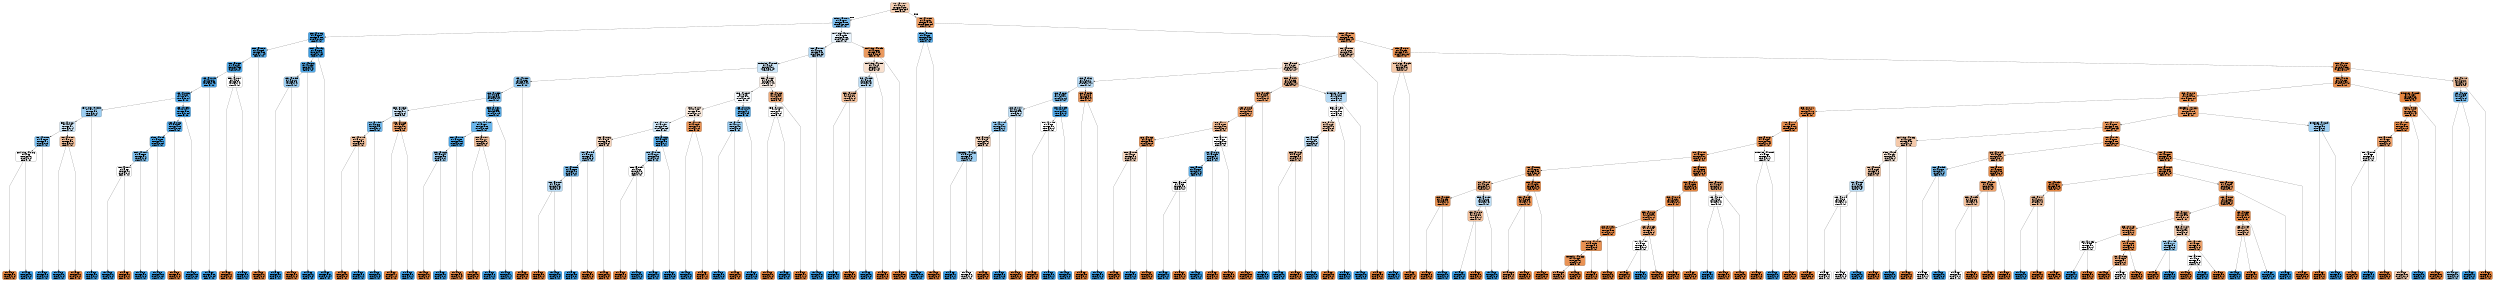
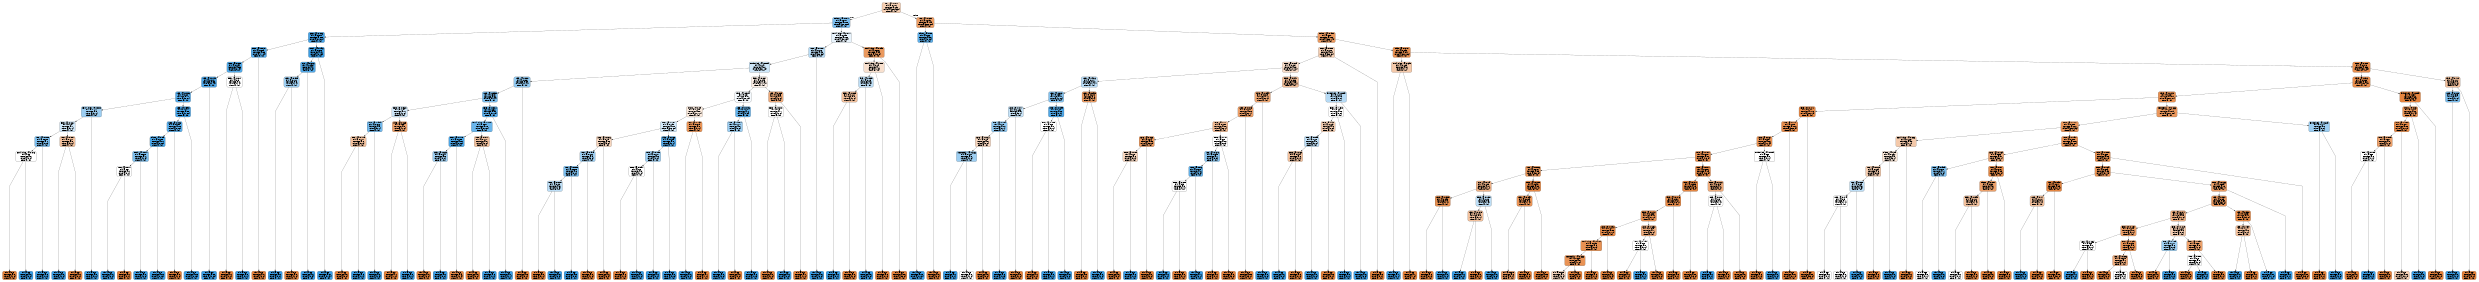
node "gini = 0.245 samples = 7 value = [6, 1] class = y[0]": fillcolor #e9965a -> #f6d5bd
node "gini = 0.444 samples = 3 value = [1, 2] class = y[1]": removed
